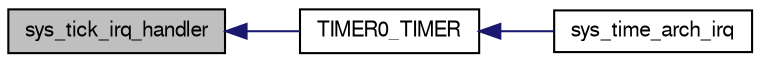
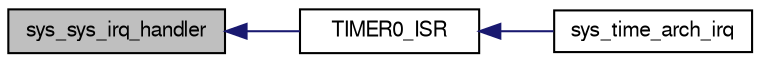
node "sys_tick_irq_handler": label "sys_tick_irq_handler" -> "sys_sys_irq_handler"
node "TIMER0_TIMER": label "TIMER0_TIMER" -> "TIMER0_ISR"
